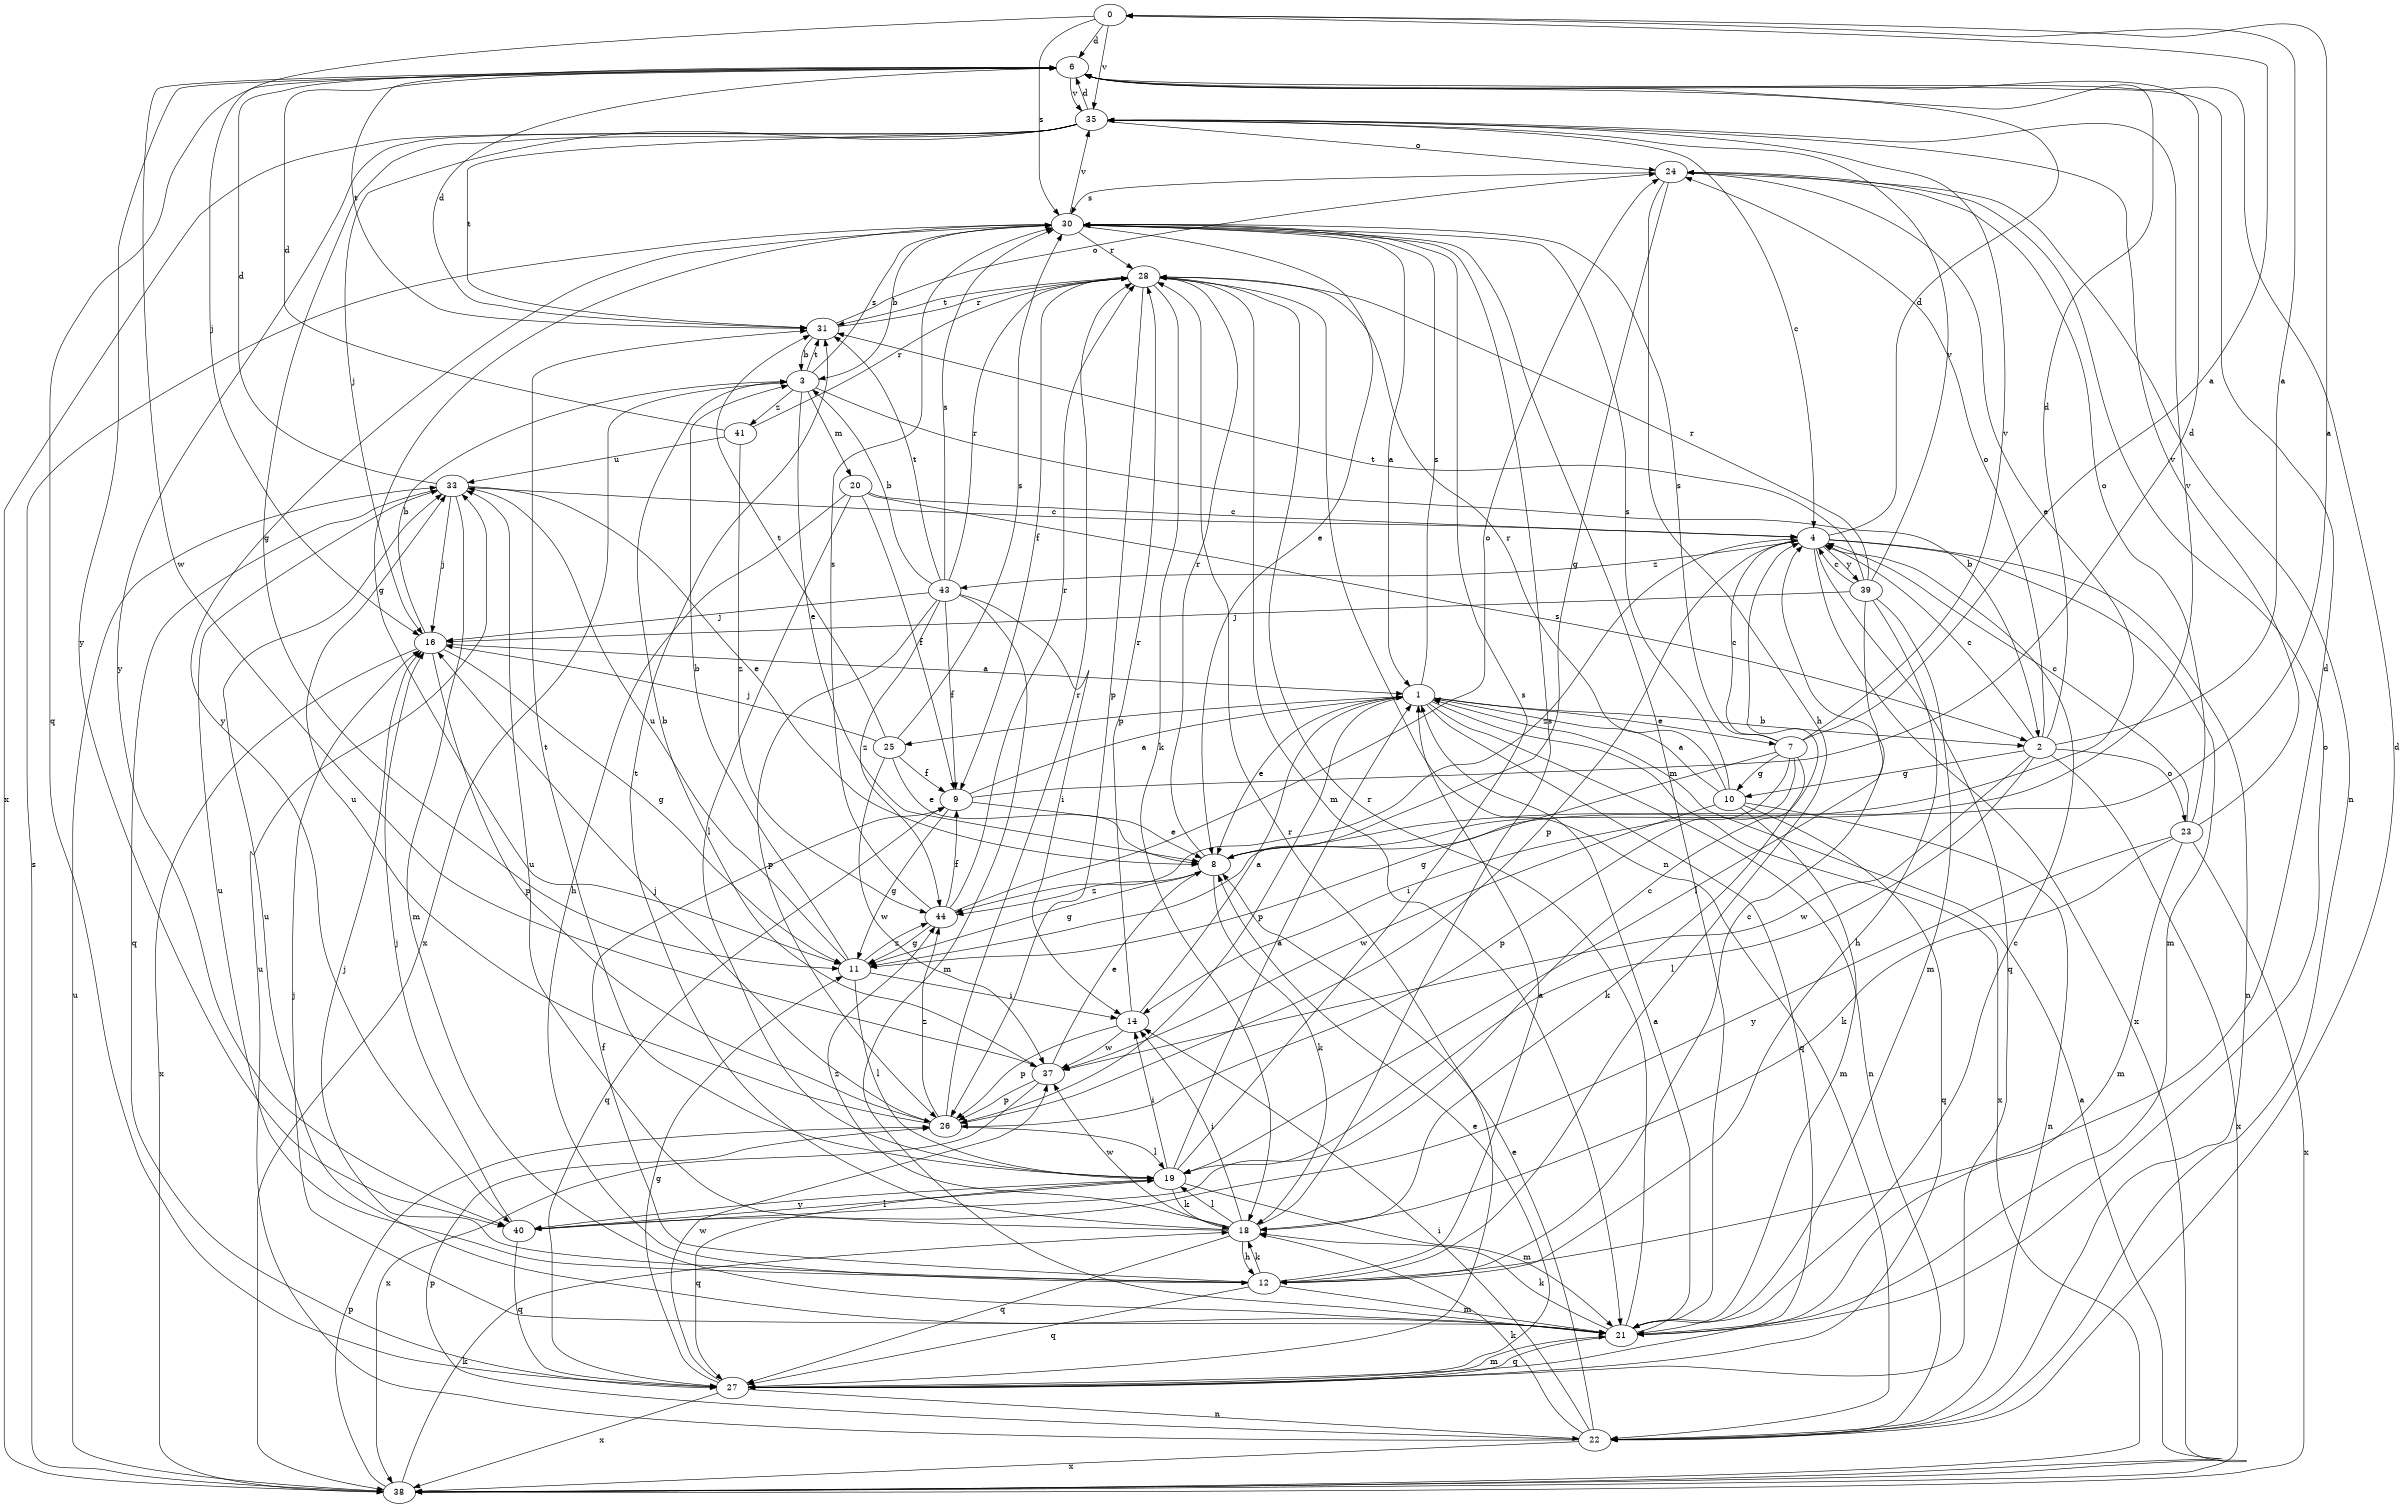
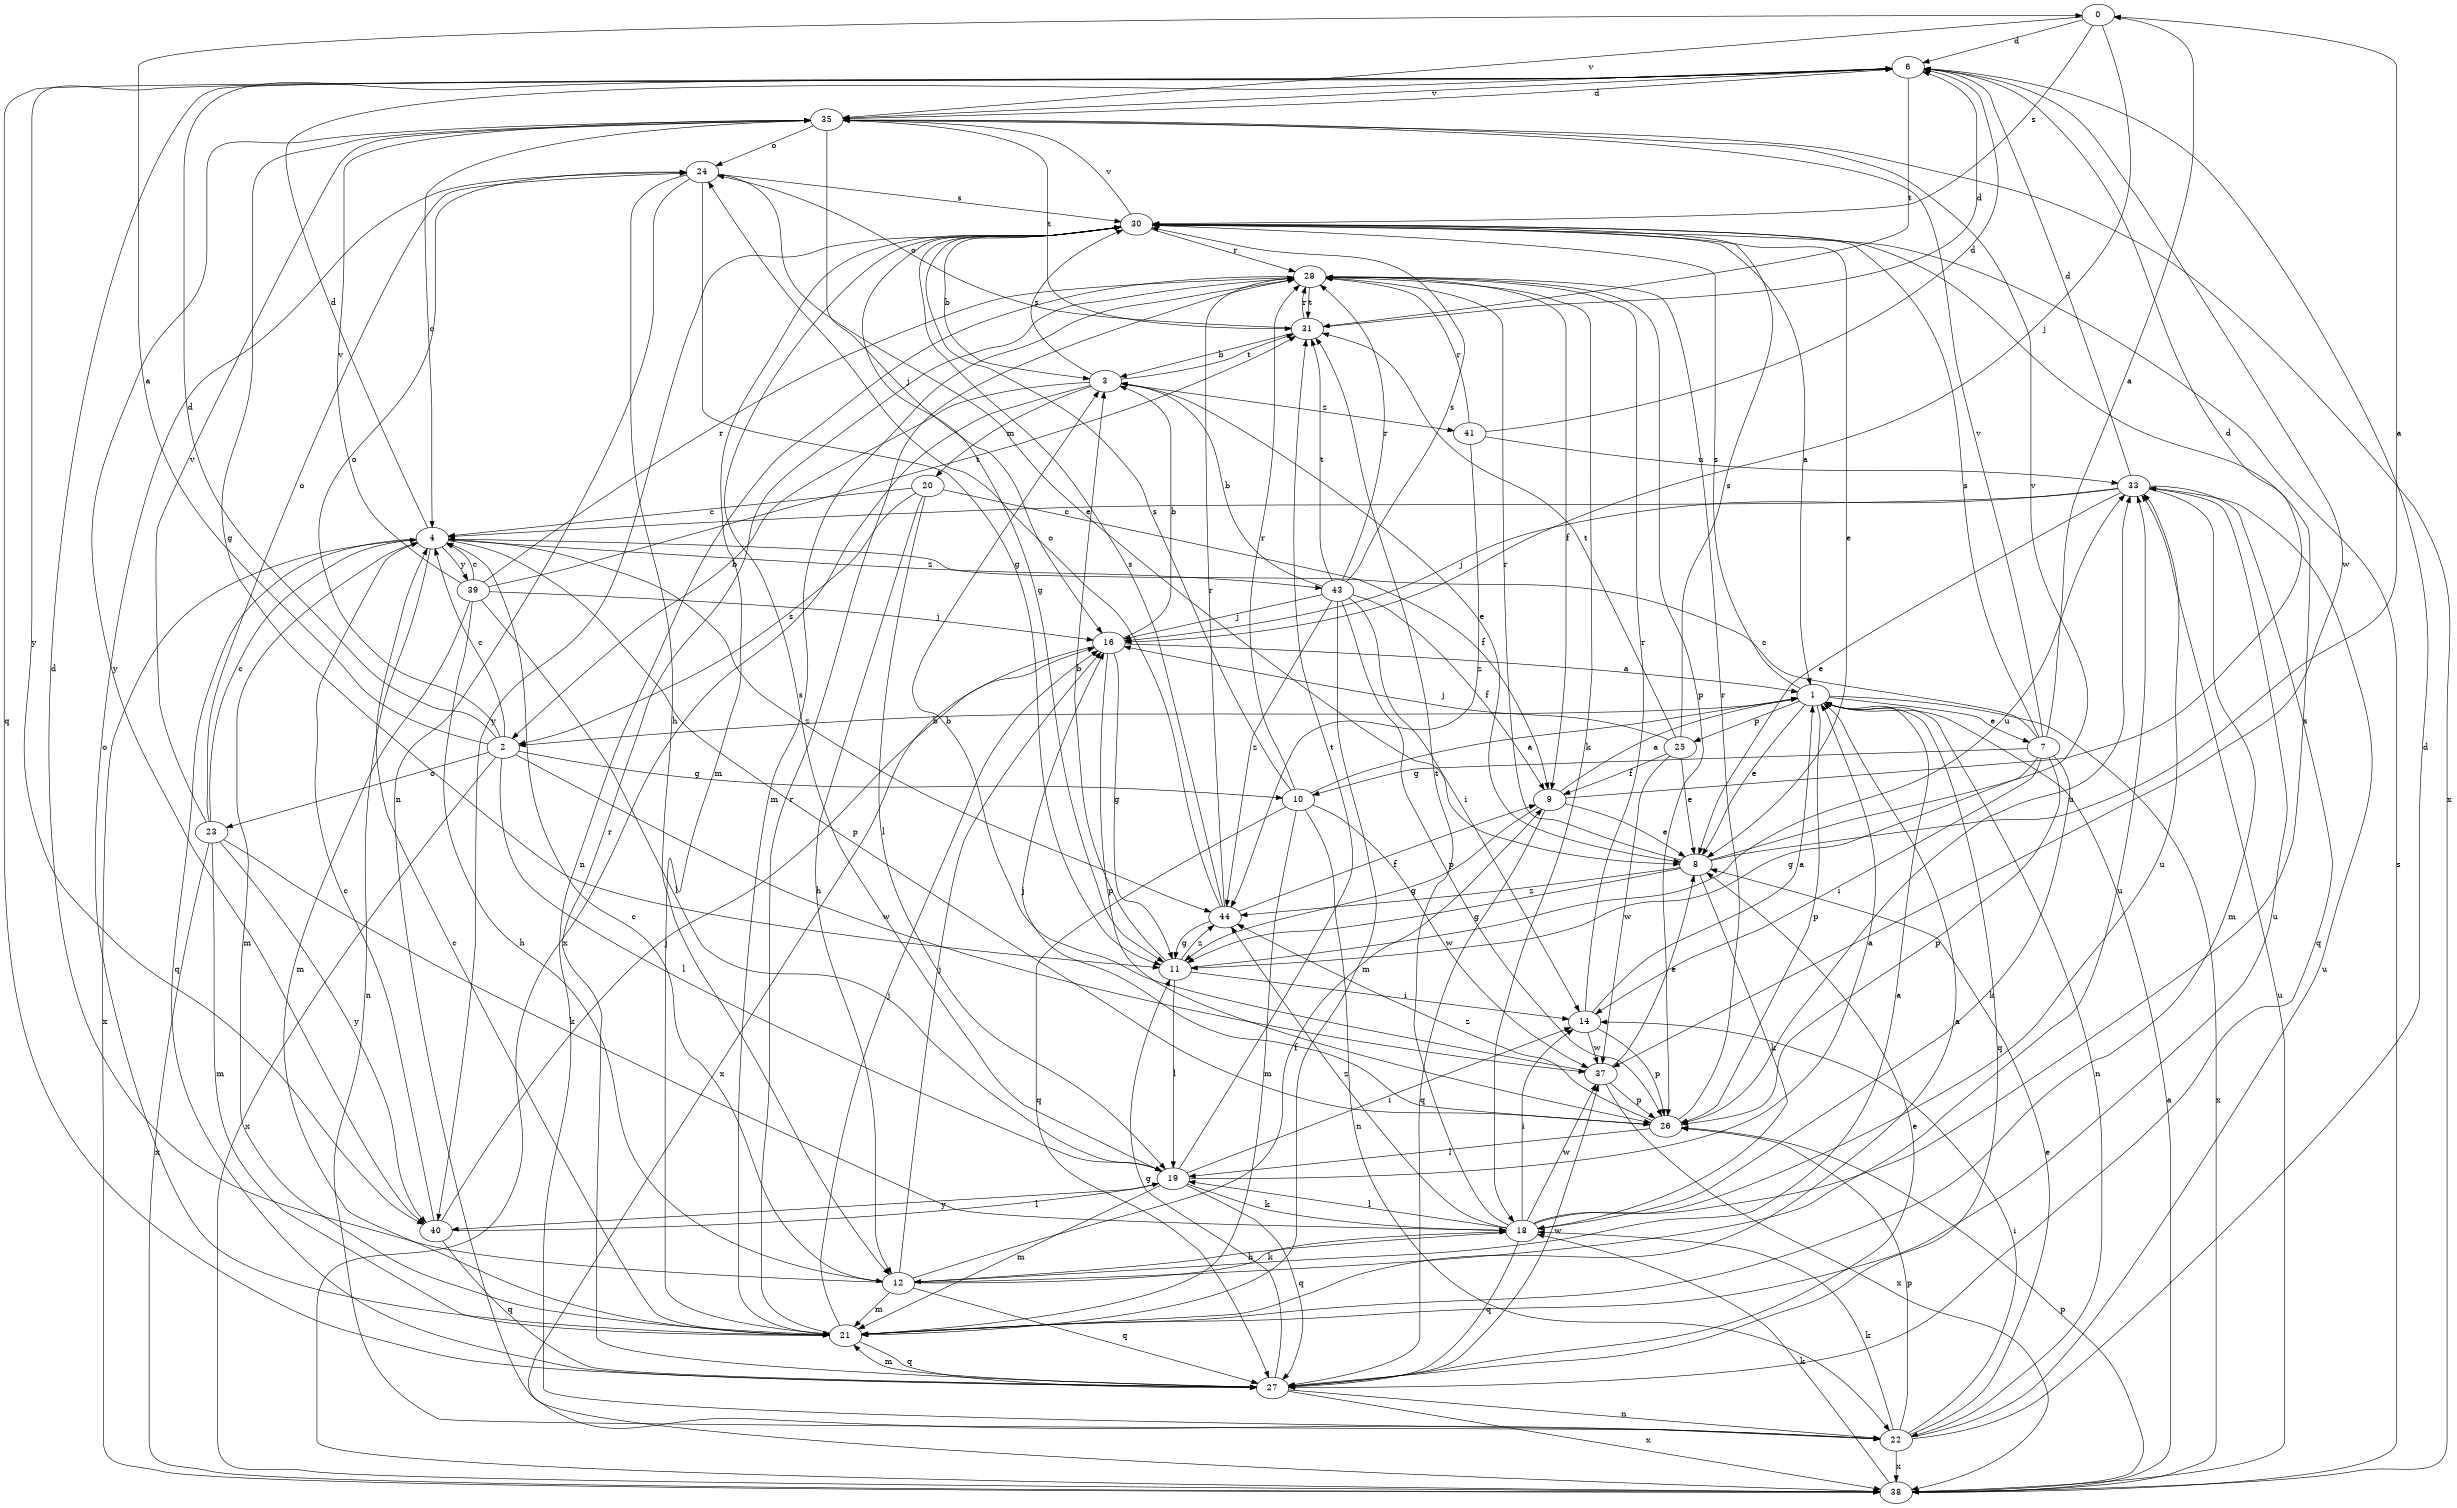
edge "21" -> "18": removed, label "k"
